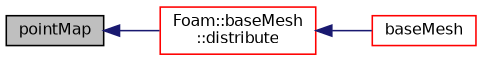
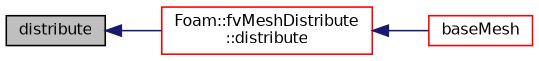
node "pointMap": label "pointMap" -> "distribute"
node "Foam::baseMesh ::distribute": label "Foam::baseMesh ::distribute" -> "Foam::fvMeshDistribute ::distribute"
